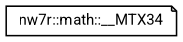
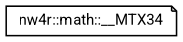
node "nw7r::math::__MTX34": label "nw7r::math::__MTX34" -> "nw4r::math::__MTX34"
